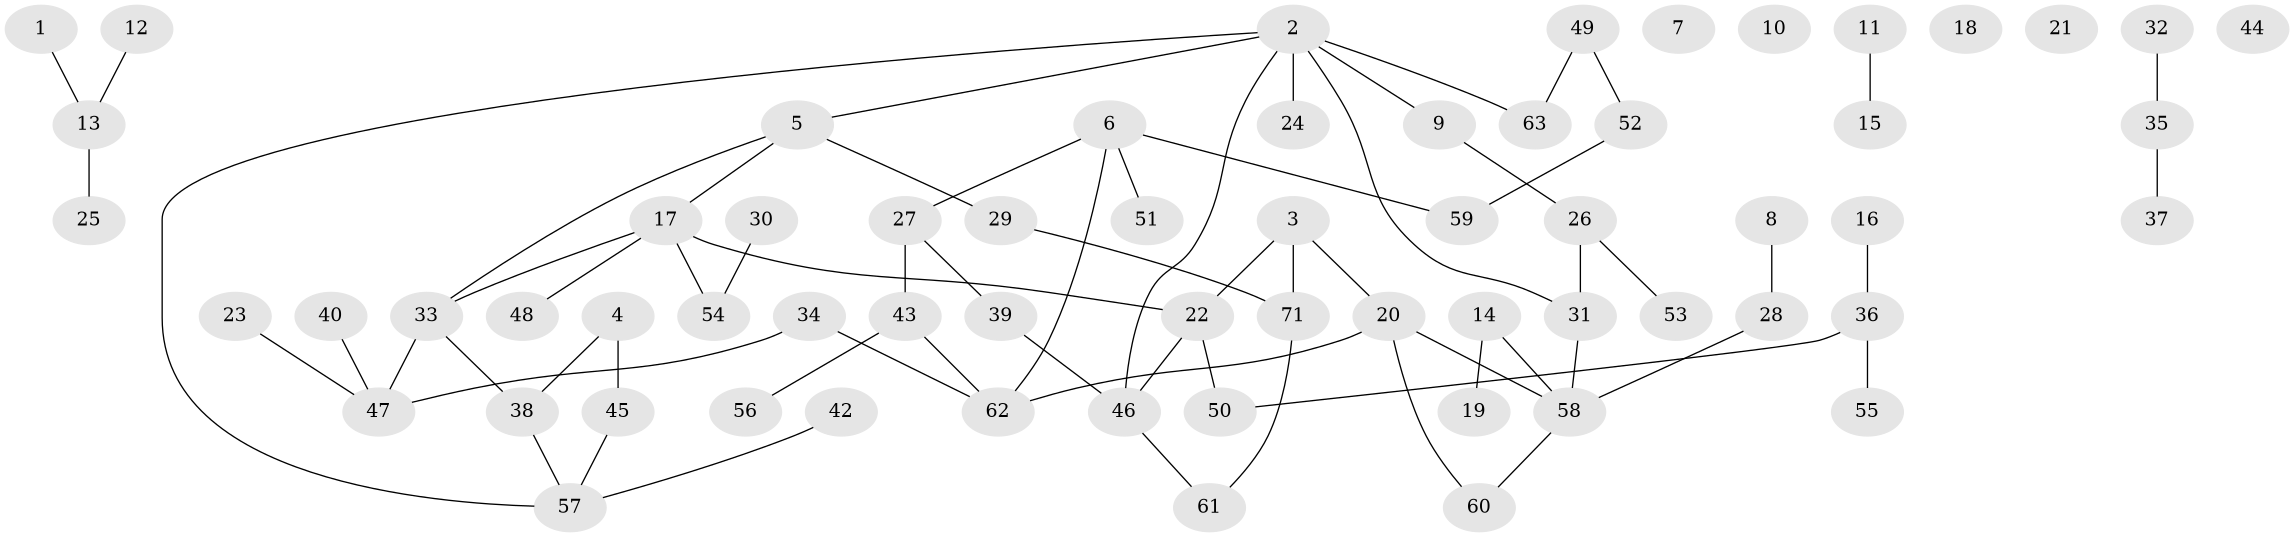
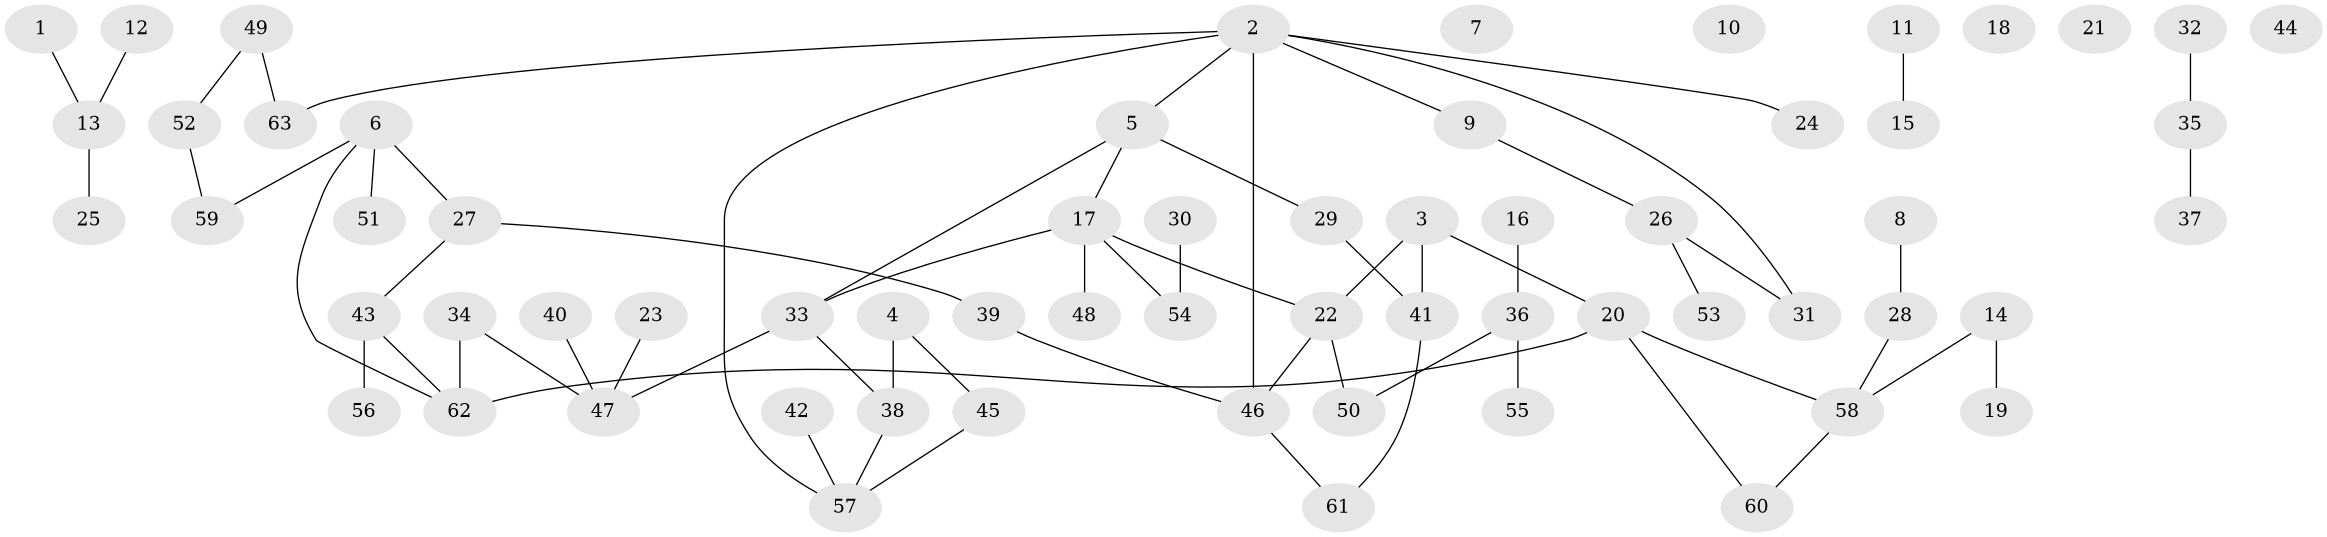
node "71": label "71" -> "41"
edge "31" -- "58": removed
